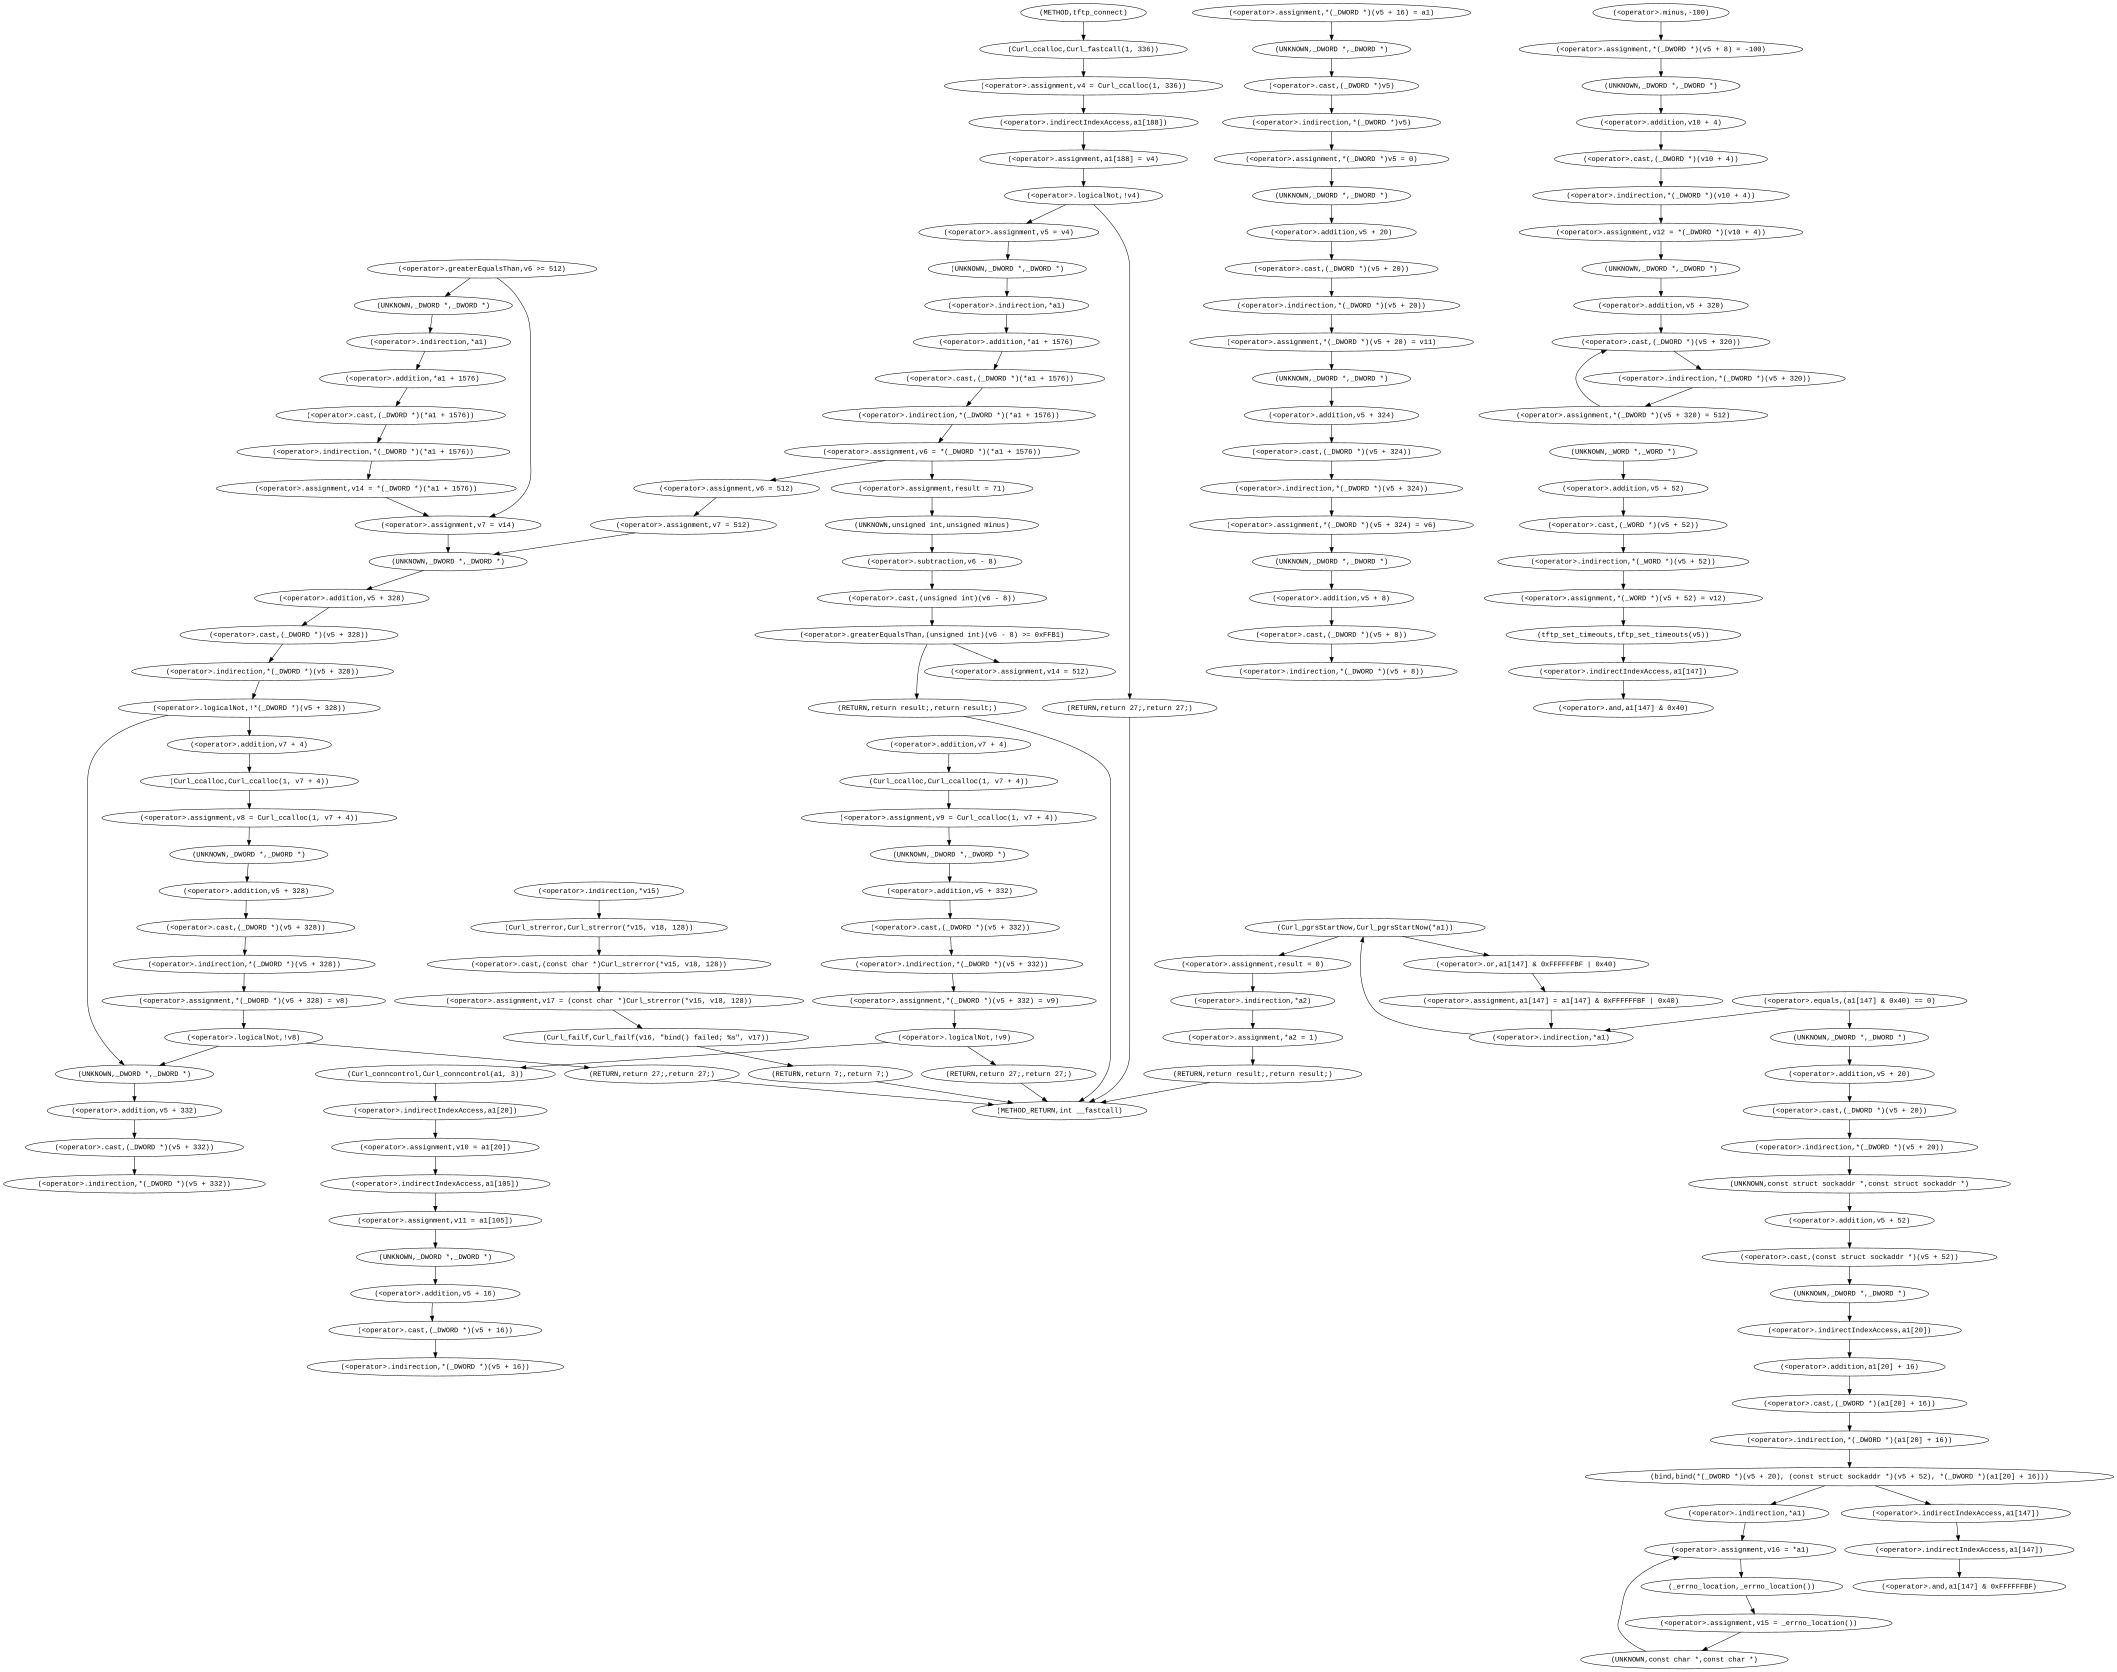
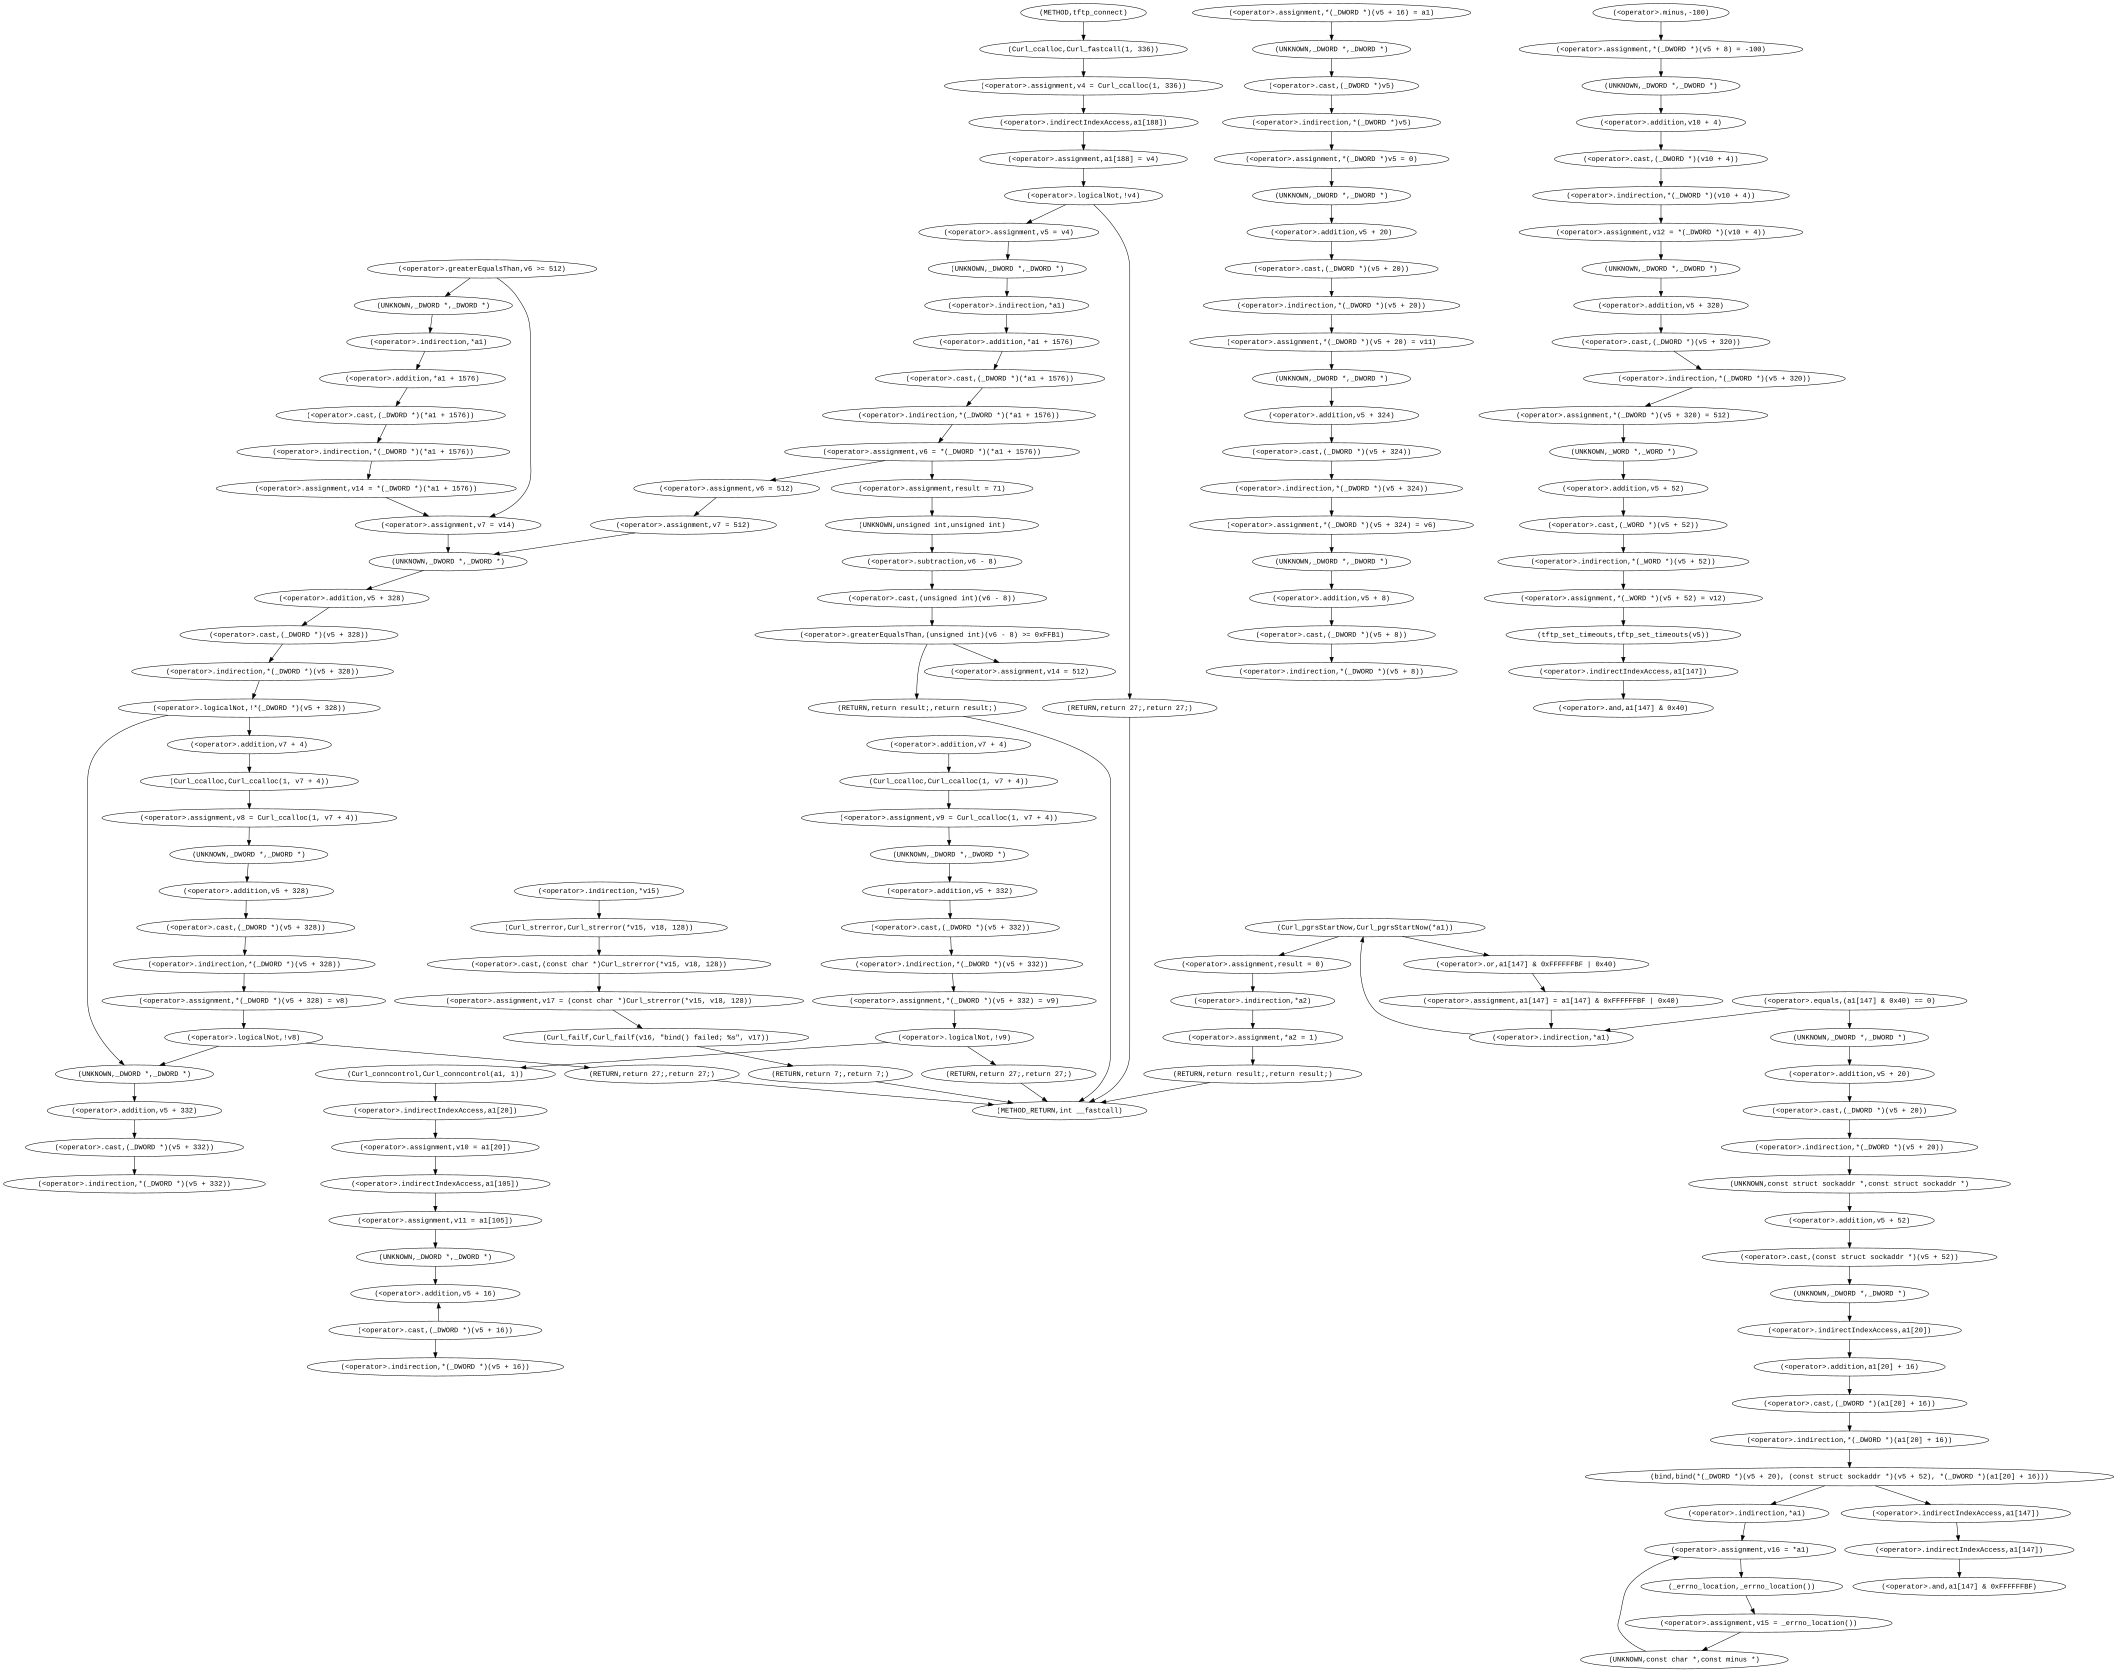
edge "(<operator>.assignment,*(_DWORD *)(v5 + 320) = 512)" -> "(<operator>.cast,(_DWORD *)(v5 + 320))": now "(<operator>.assignment,*(_DWORD *)(v5 + 320) = 512)" -> "(UNKNOWN,_WORD *,_WORD *)"
node "(UNKNOWN,unsigned int,unsigned minus)": label "(UNKNOWN,unsigned int,unsigned minus)" -> "(UNKNOWN,unsigned int,unsigned int)"
node "(Curl_conncontrol,Curl_conncontrol(a1, 3))": label "(Curl_conncontrol,Curl_conncontrol(a1, 3))" -> "(Curl_conncontrol,Curl_conncontrol(a1, 1))"
edge "(<operator>.addition,v5 + 16)" -> "(<operator>.cast,(_DWORD *)(v5 + 16))": reversed
node "(UNKNOWN,const char *,const char *)": label "(UNKNOWN,const char *,const char *)" -> "(UNKNOWN,const char *,const minus *)"
